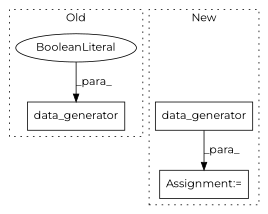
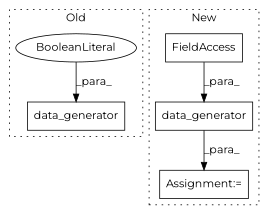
node "FieldAccess": added
